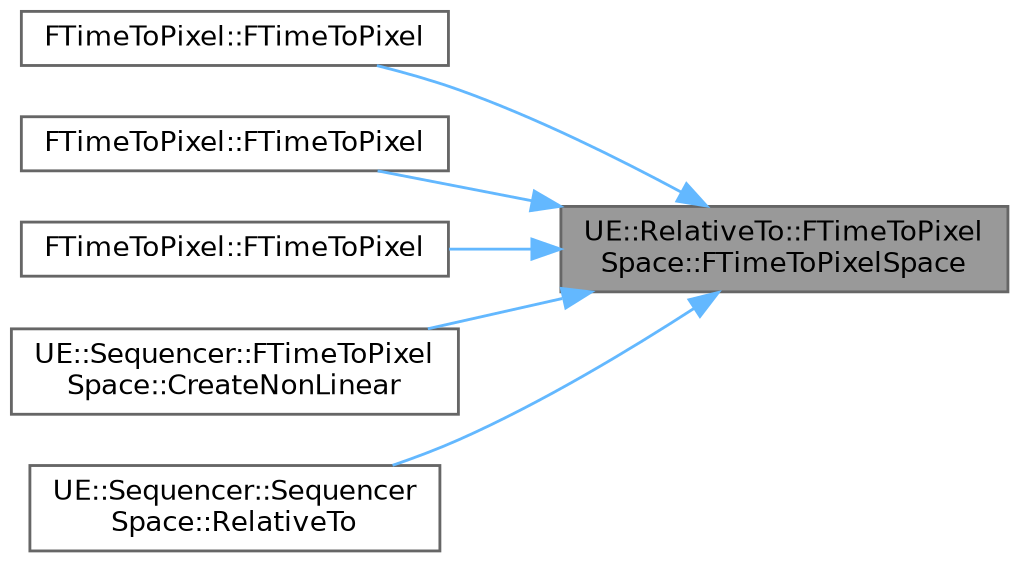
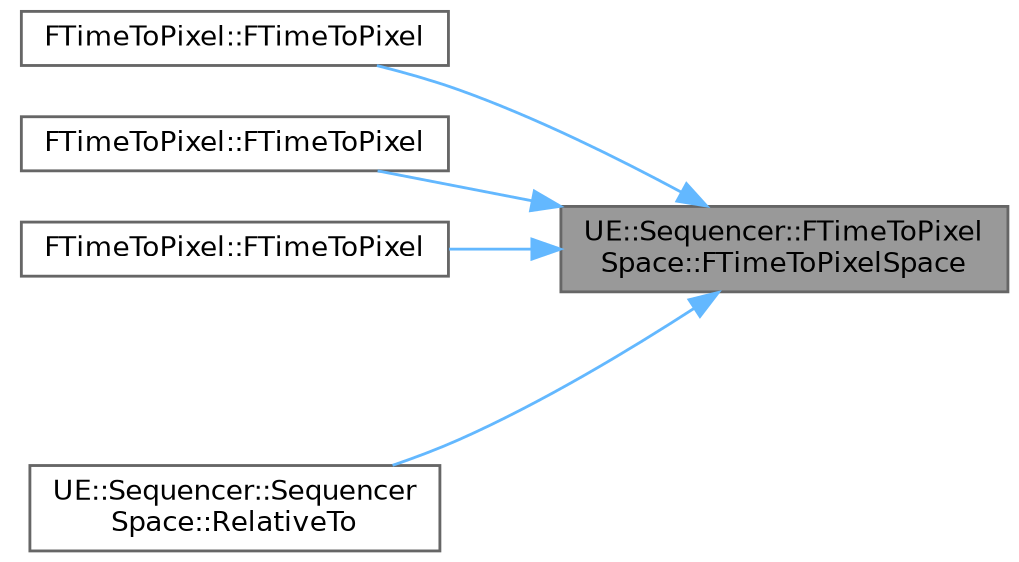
node "UE::RelativeTo::FTimeToPixel Space::FTimeToPixelSpace": label "UE::RelativeTo::FTimeToPixel Space::FTimeToPixelSpace" -> "UE::Sequencer::FTimeToPixel Space::FTimeToPixelSpace"
node "UE::Sequencer::FTimeToPixel Space::CreateNonLinear": removed
